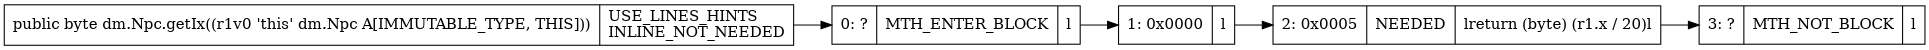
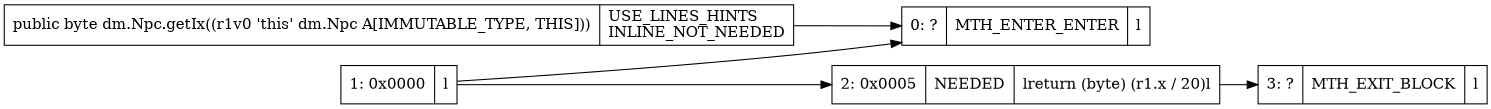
node "0: ?": text "MTH_ENTER_BLOCK" -> "MTH_ENTER_ENTER"
edge "0: ?" -> "1: 0x0000": reversed
node "3: ?": text "MTH_NOT_BLOCK" -> "MTH_EXIT_BLOCK"
